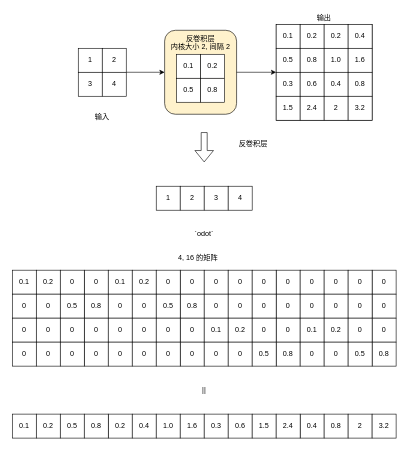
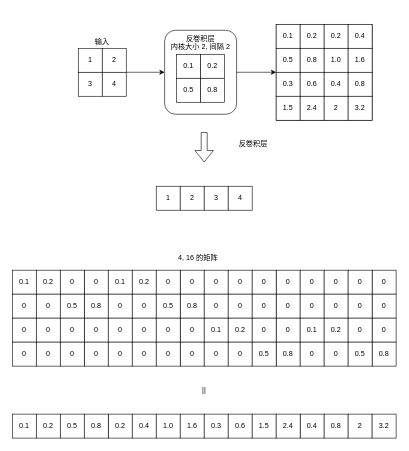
node "输出": removed
node "反卷积层 内核大小 2, 间隔 2": fillcolor #fff2cc -> #ffffff
node "输入": moved (102, 117) -> (102, 42)
node "`odot`": removed
